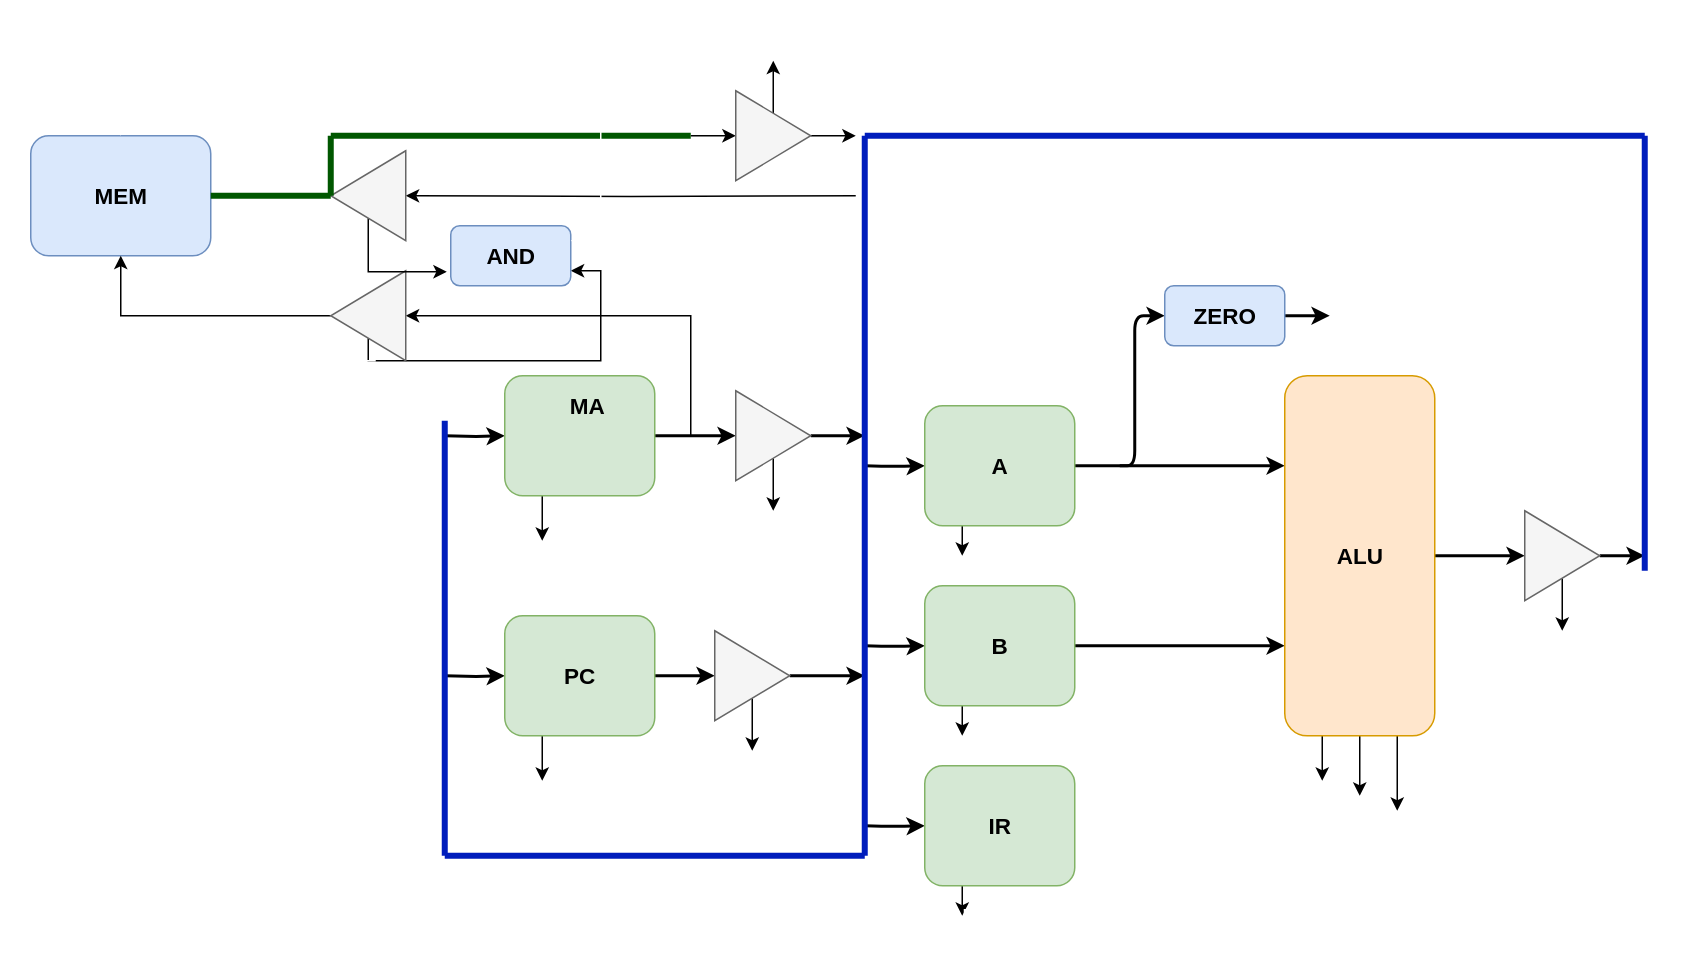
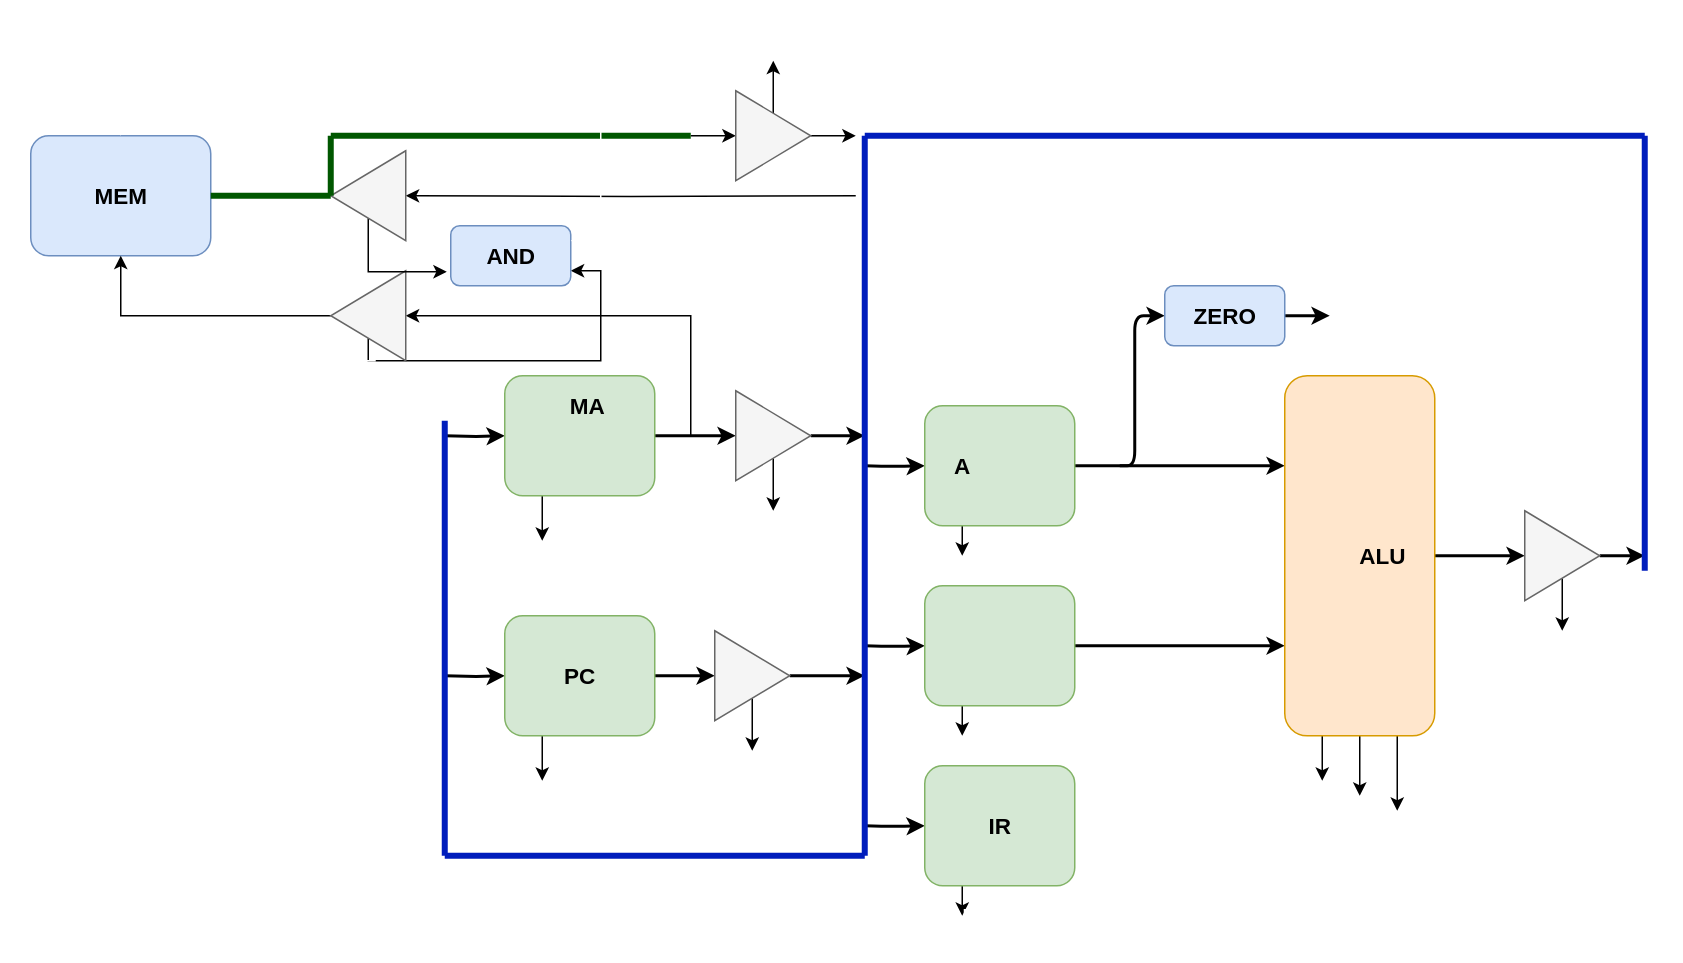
node "A": moved (1000, 466) -> (962, 466)
node "ALU": moved (1360, 556) -> (1382, 556)
node "B": removed
